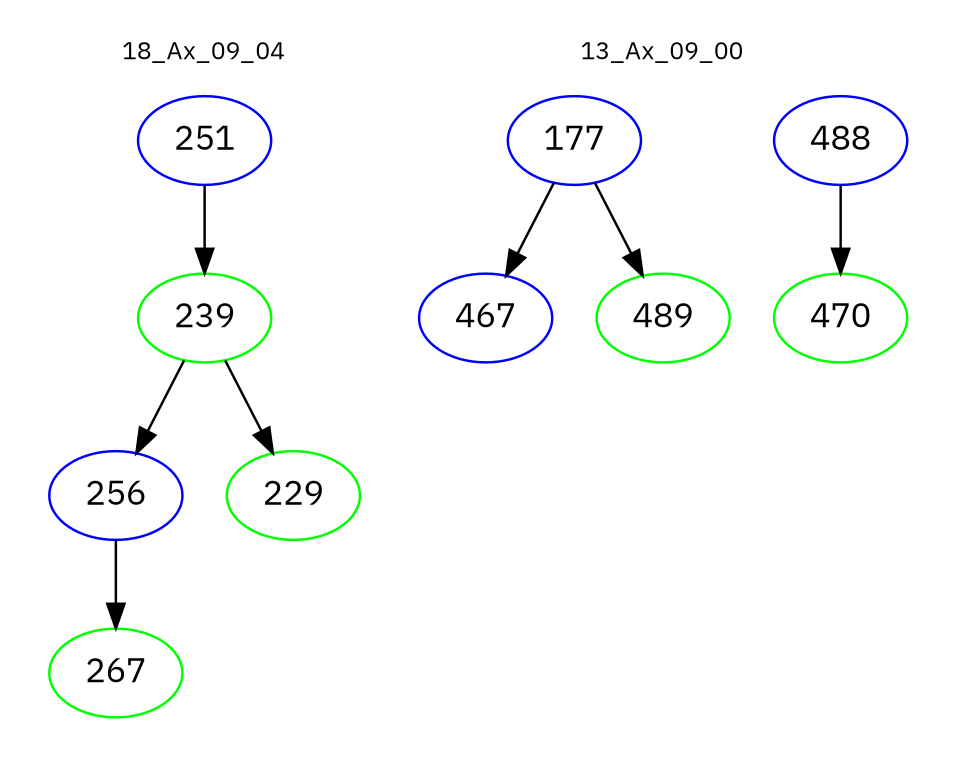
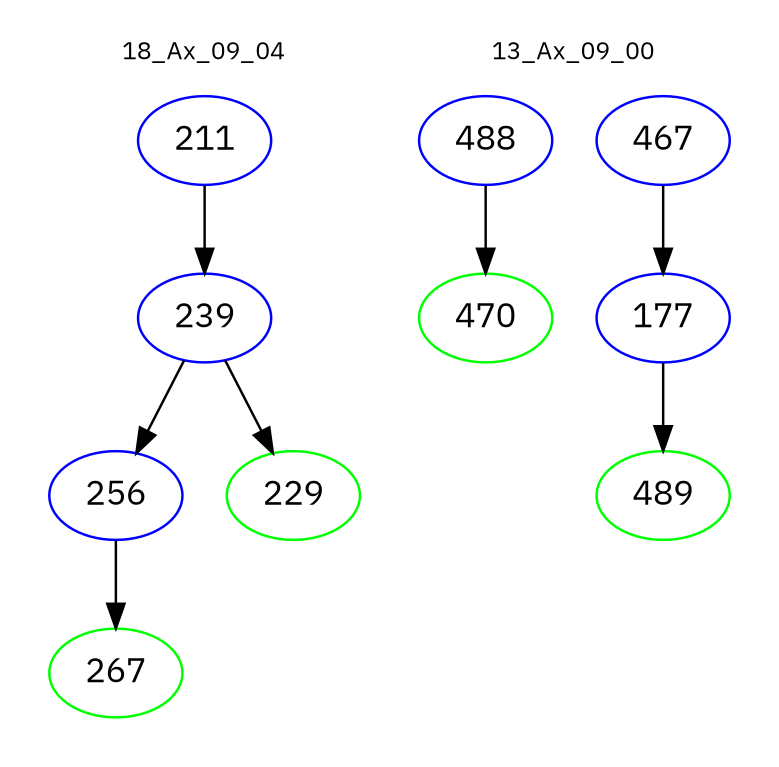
node "251": label "251" -> "211"
edge "177" -> "467": reversed
node "239": color green -> blue
